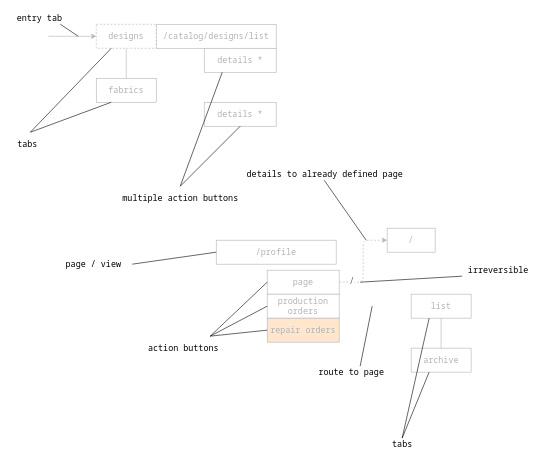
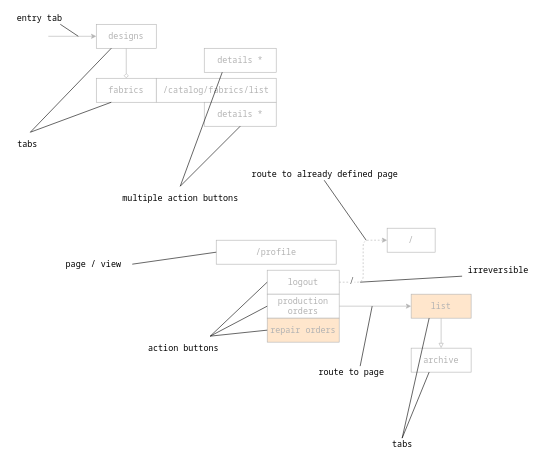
node "designs": style dashed -> solid
node "/catalog/designs/list": removed
edge "designs" -- "fabrics": arrowhead none -> diamond
node "/catalog/fabrics/list": added
node "details to already defined page": label "details to already defined page" -> "route to already defined page"
node "page": label "page" -> "logout"
edge "production orders" -> "list": added
node "list": fillcolor #ffffff -> #ffe6cc
edge "list" -- "archive": arrowhead none -> block
